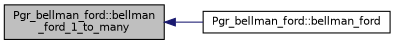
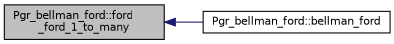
node "Pgr_bellman_ford::bellman _ford_1_to_many": label "Pgr_bellman_ford::bellman _ford_1_to_many" -> "Pgr_bellman_ford::ford _ford_1_to_many"
